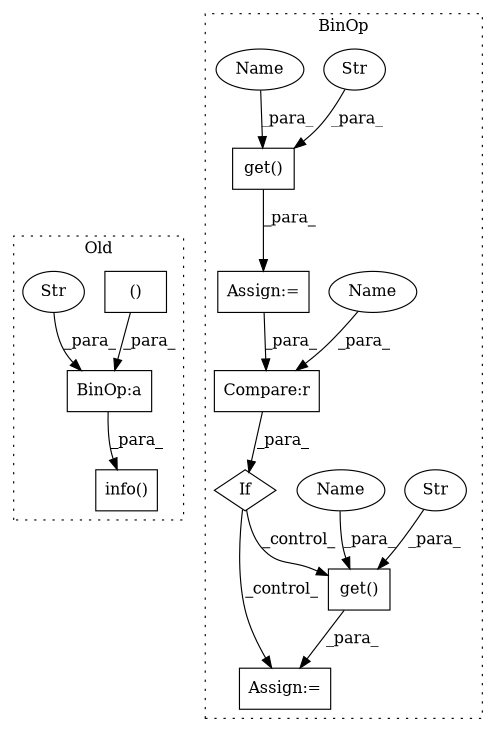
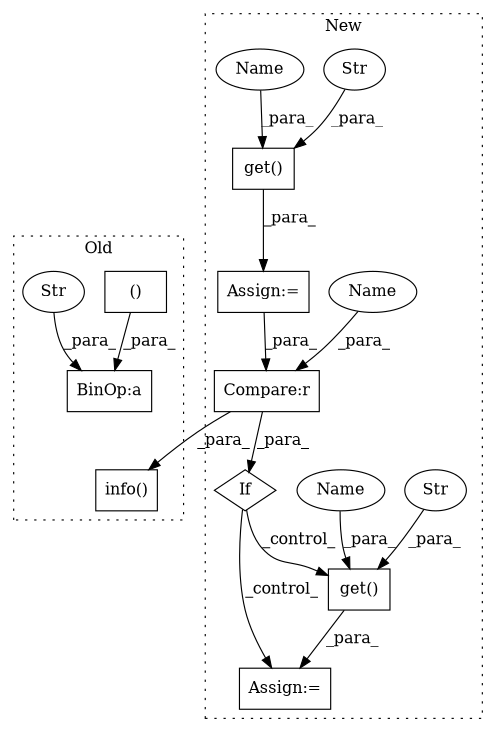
cluster "BinOp": label "BinOp" -> "New"
edge "BinOp:a" -> "info()": now "Compare:r" -> "info()"
